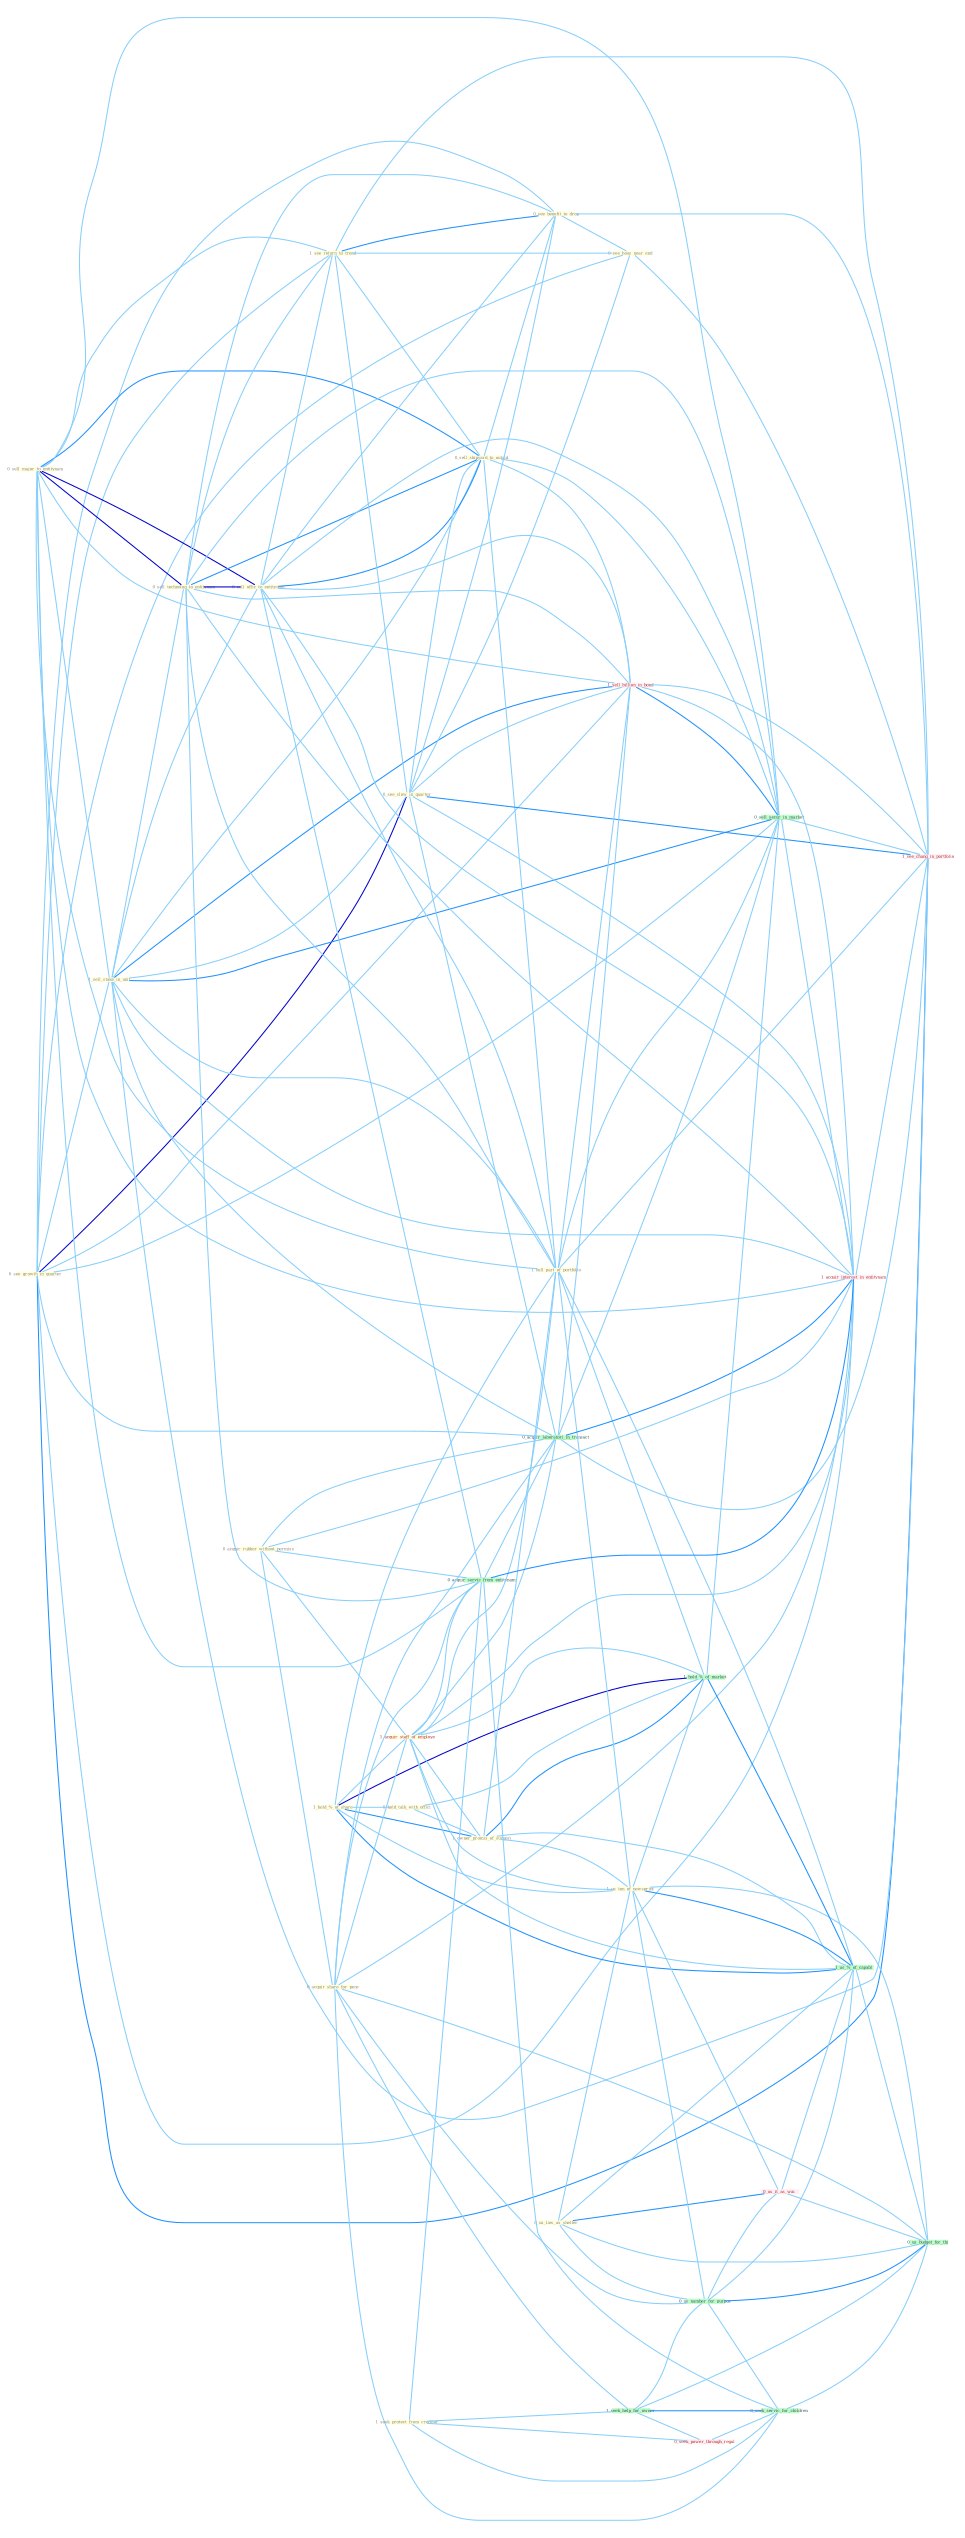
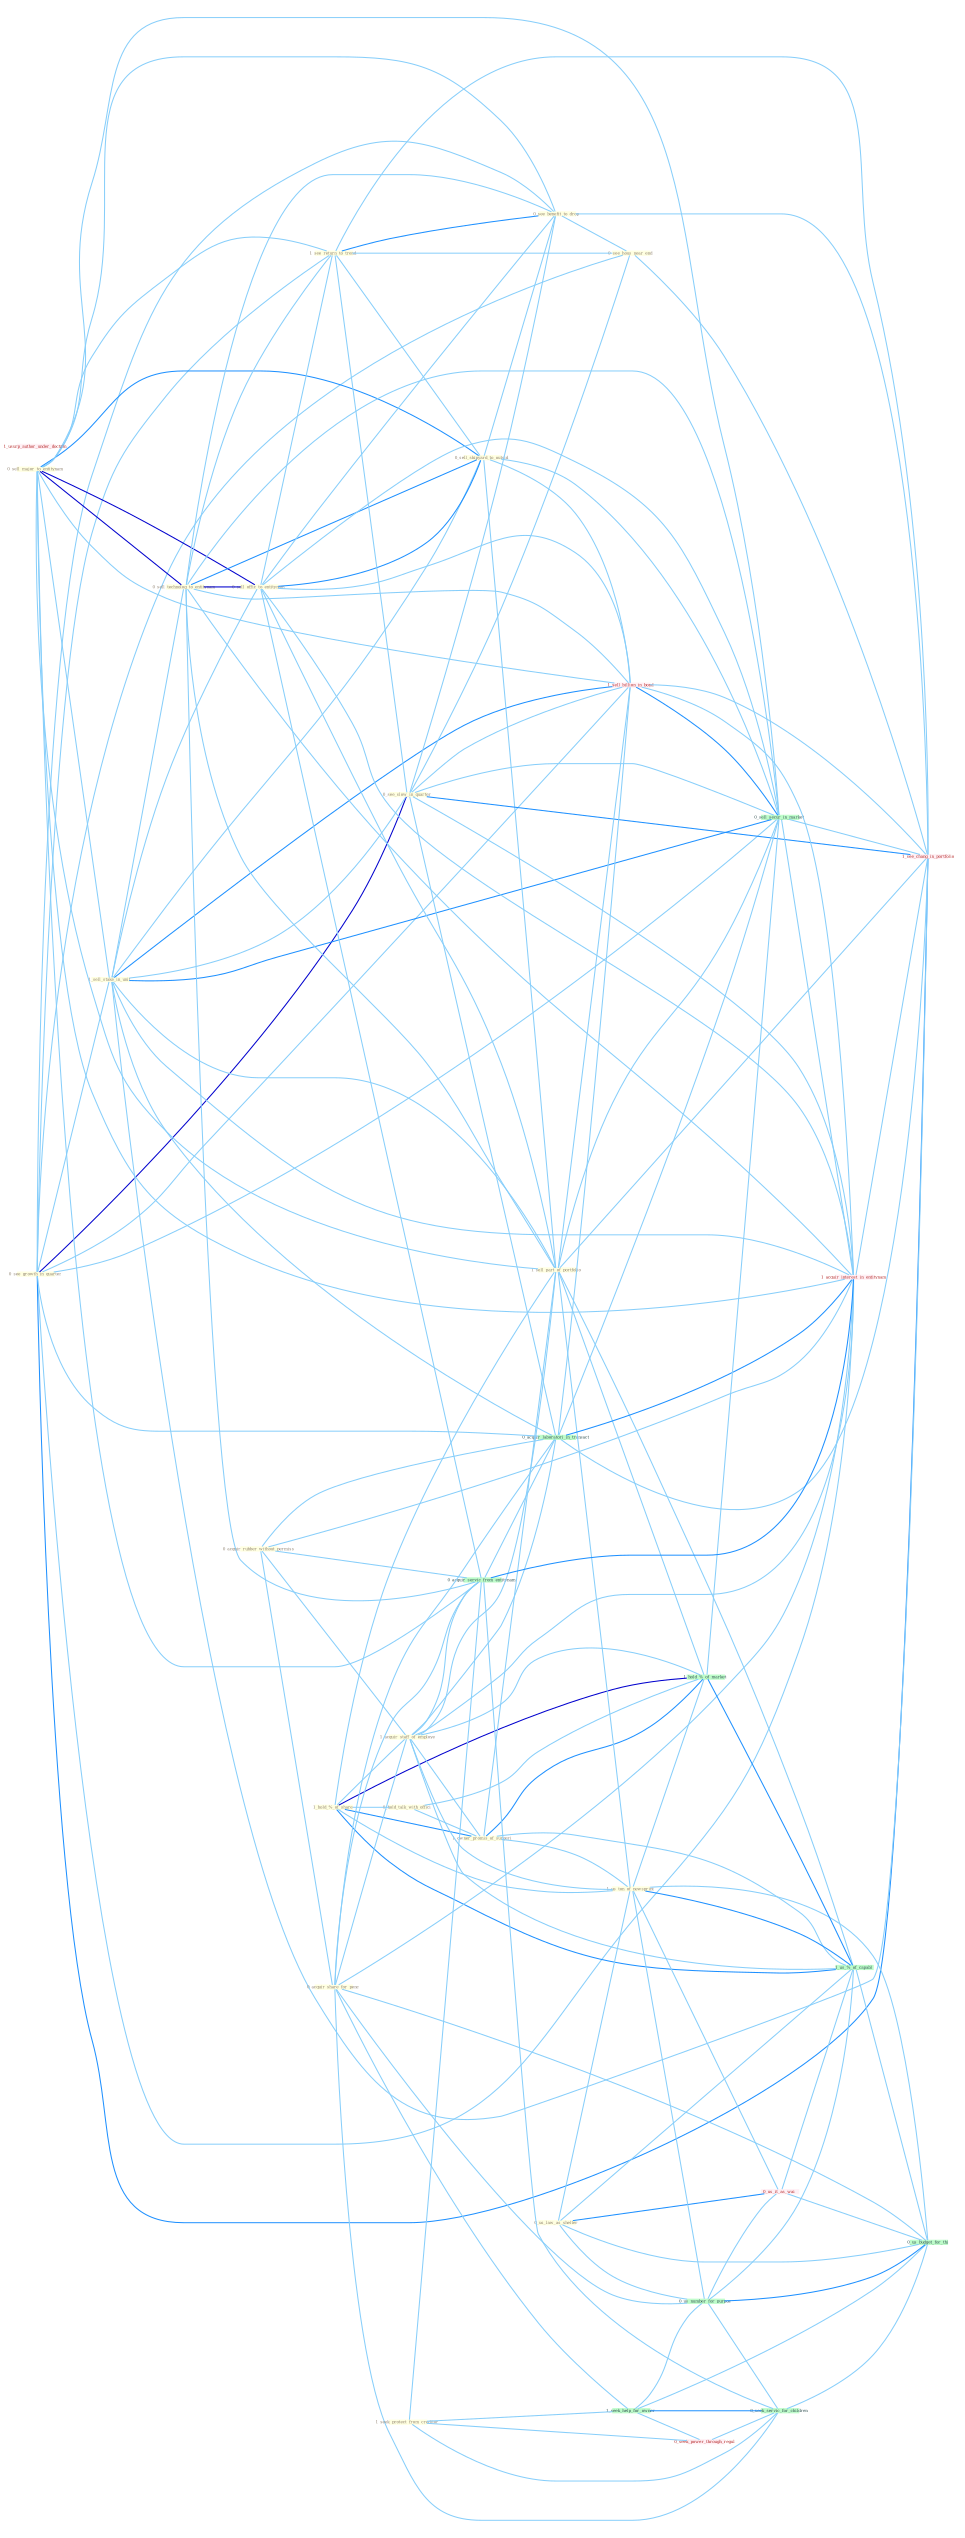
edge "0_see_benefit_to_drop" -- "0_sell_major_to_entitynam": added
node "1_usurp_author_under_doctrin": added
edge "0_sell_shipyard_to_outsid" -- "0_see_slow_in_quarter": now "0_sell_secur_in_market" -- "0_see_slow_in_quarter"
node "1_acquir_staff_of_employe": fontcolor #b22222 -> #8b7d6b
